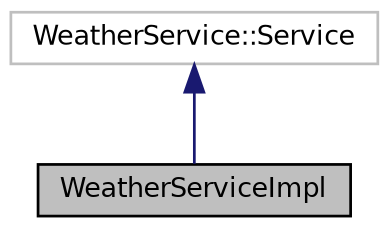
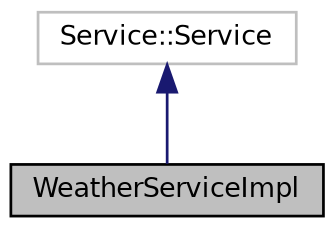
node "WeatherService::Service": label "WeatherService::Service" -> "Service::Service"
